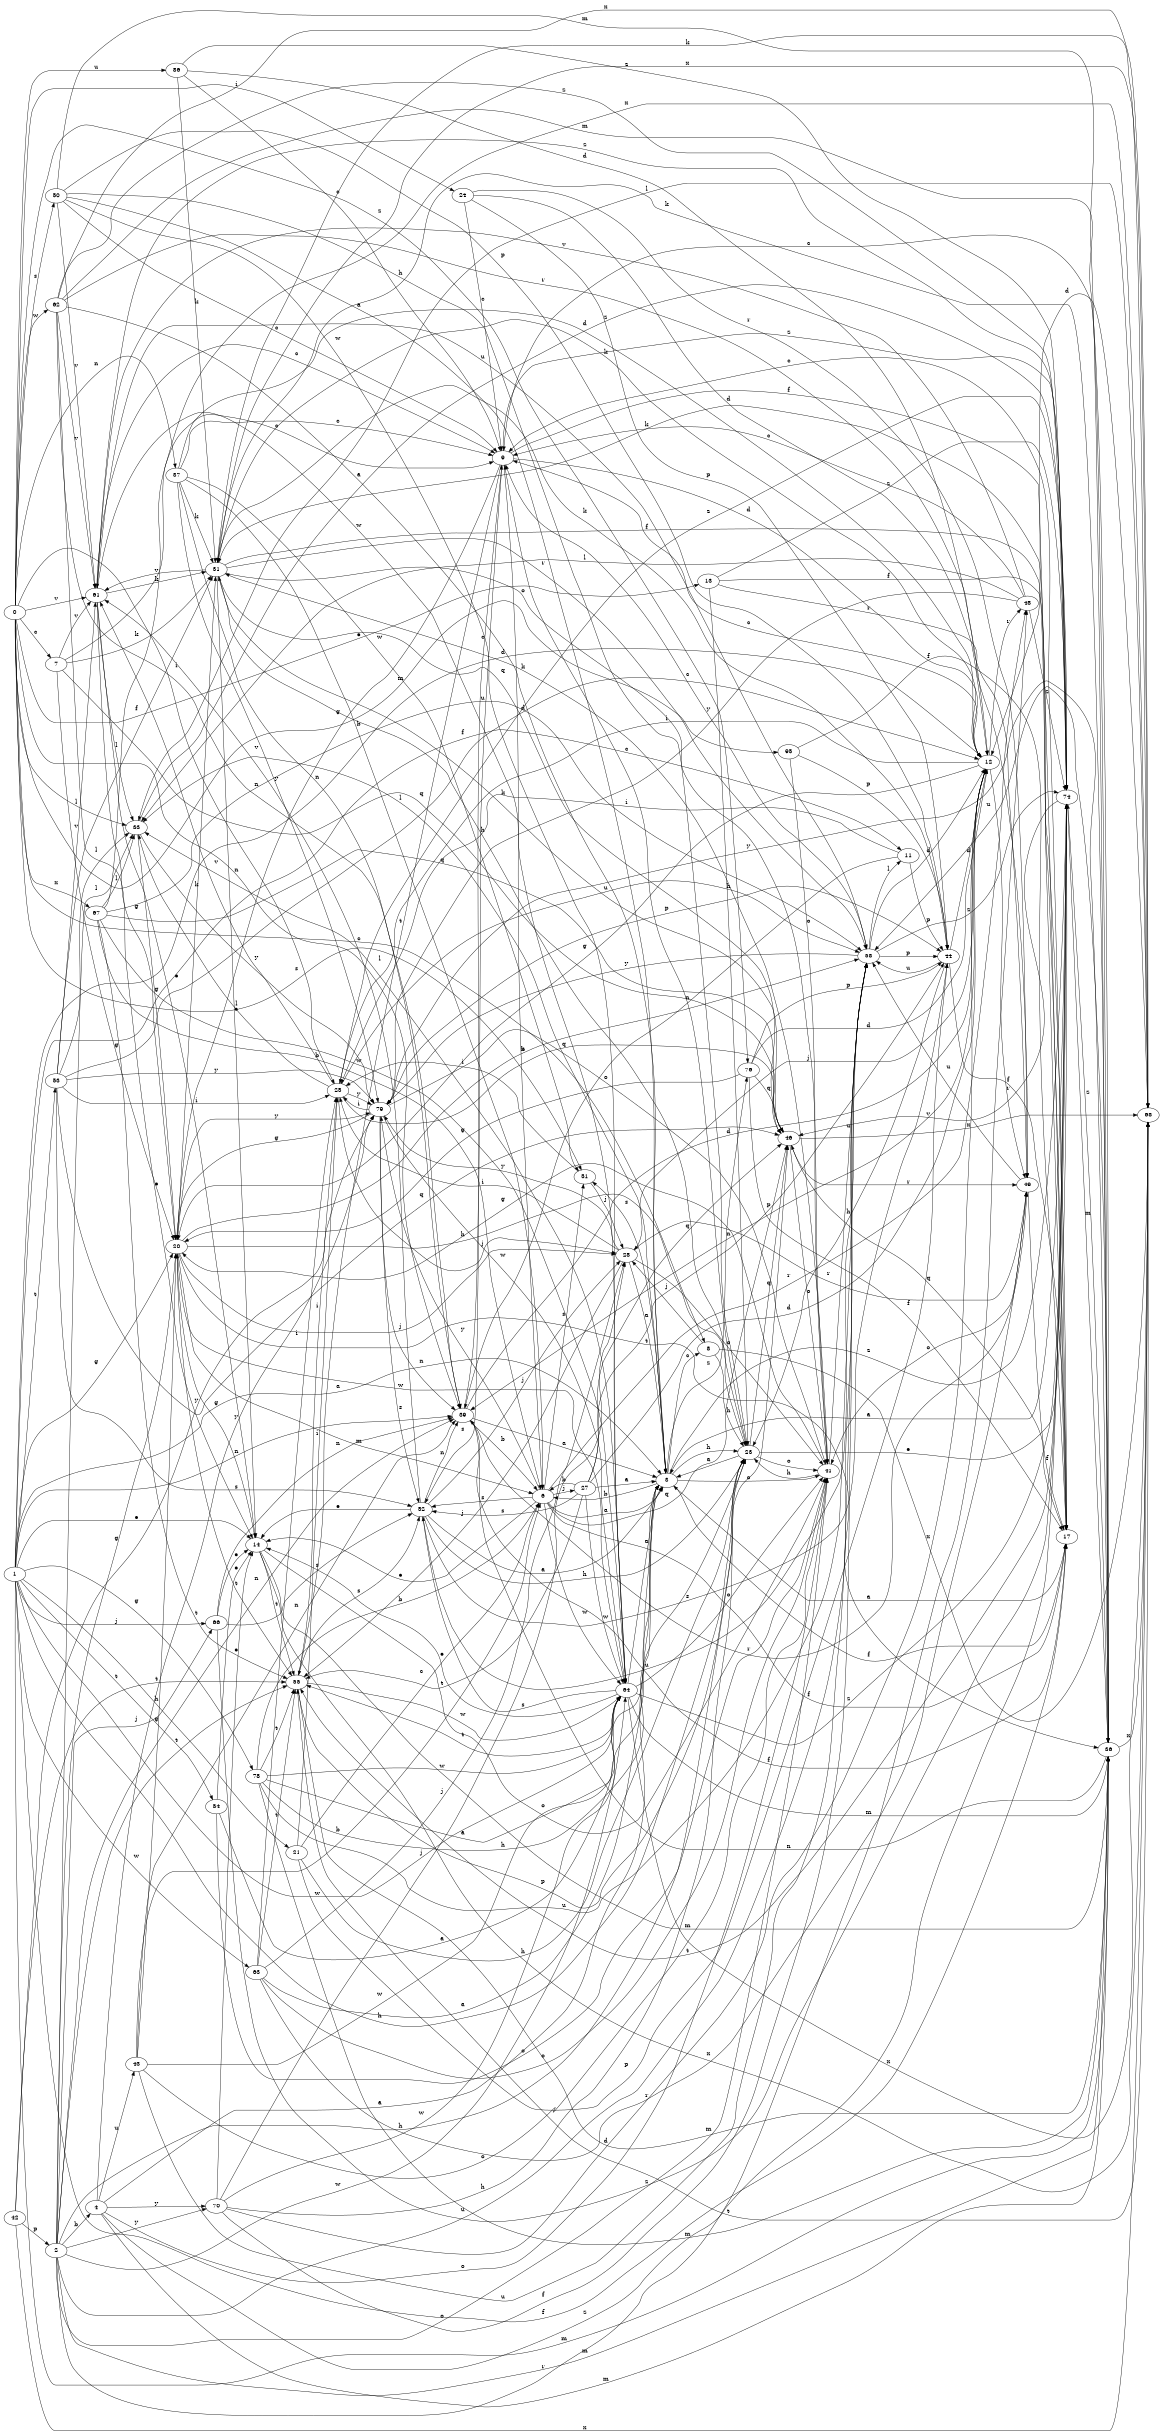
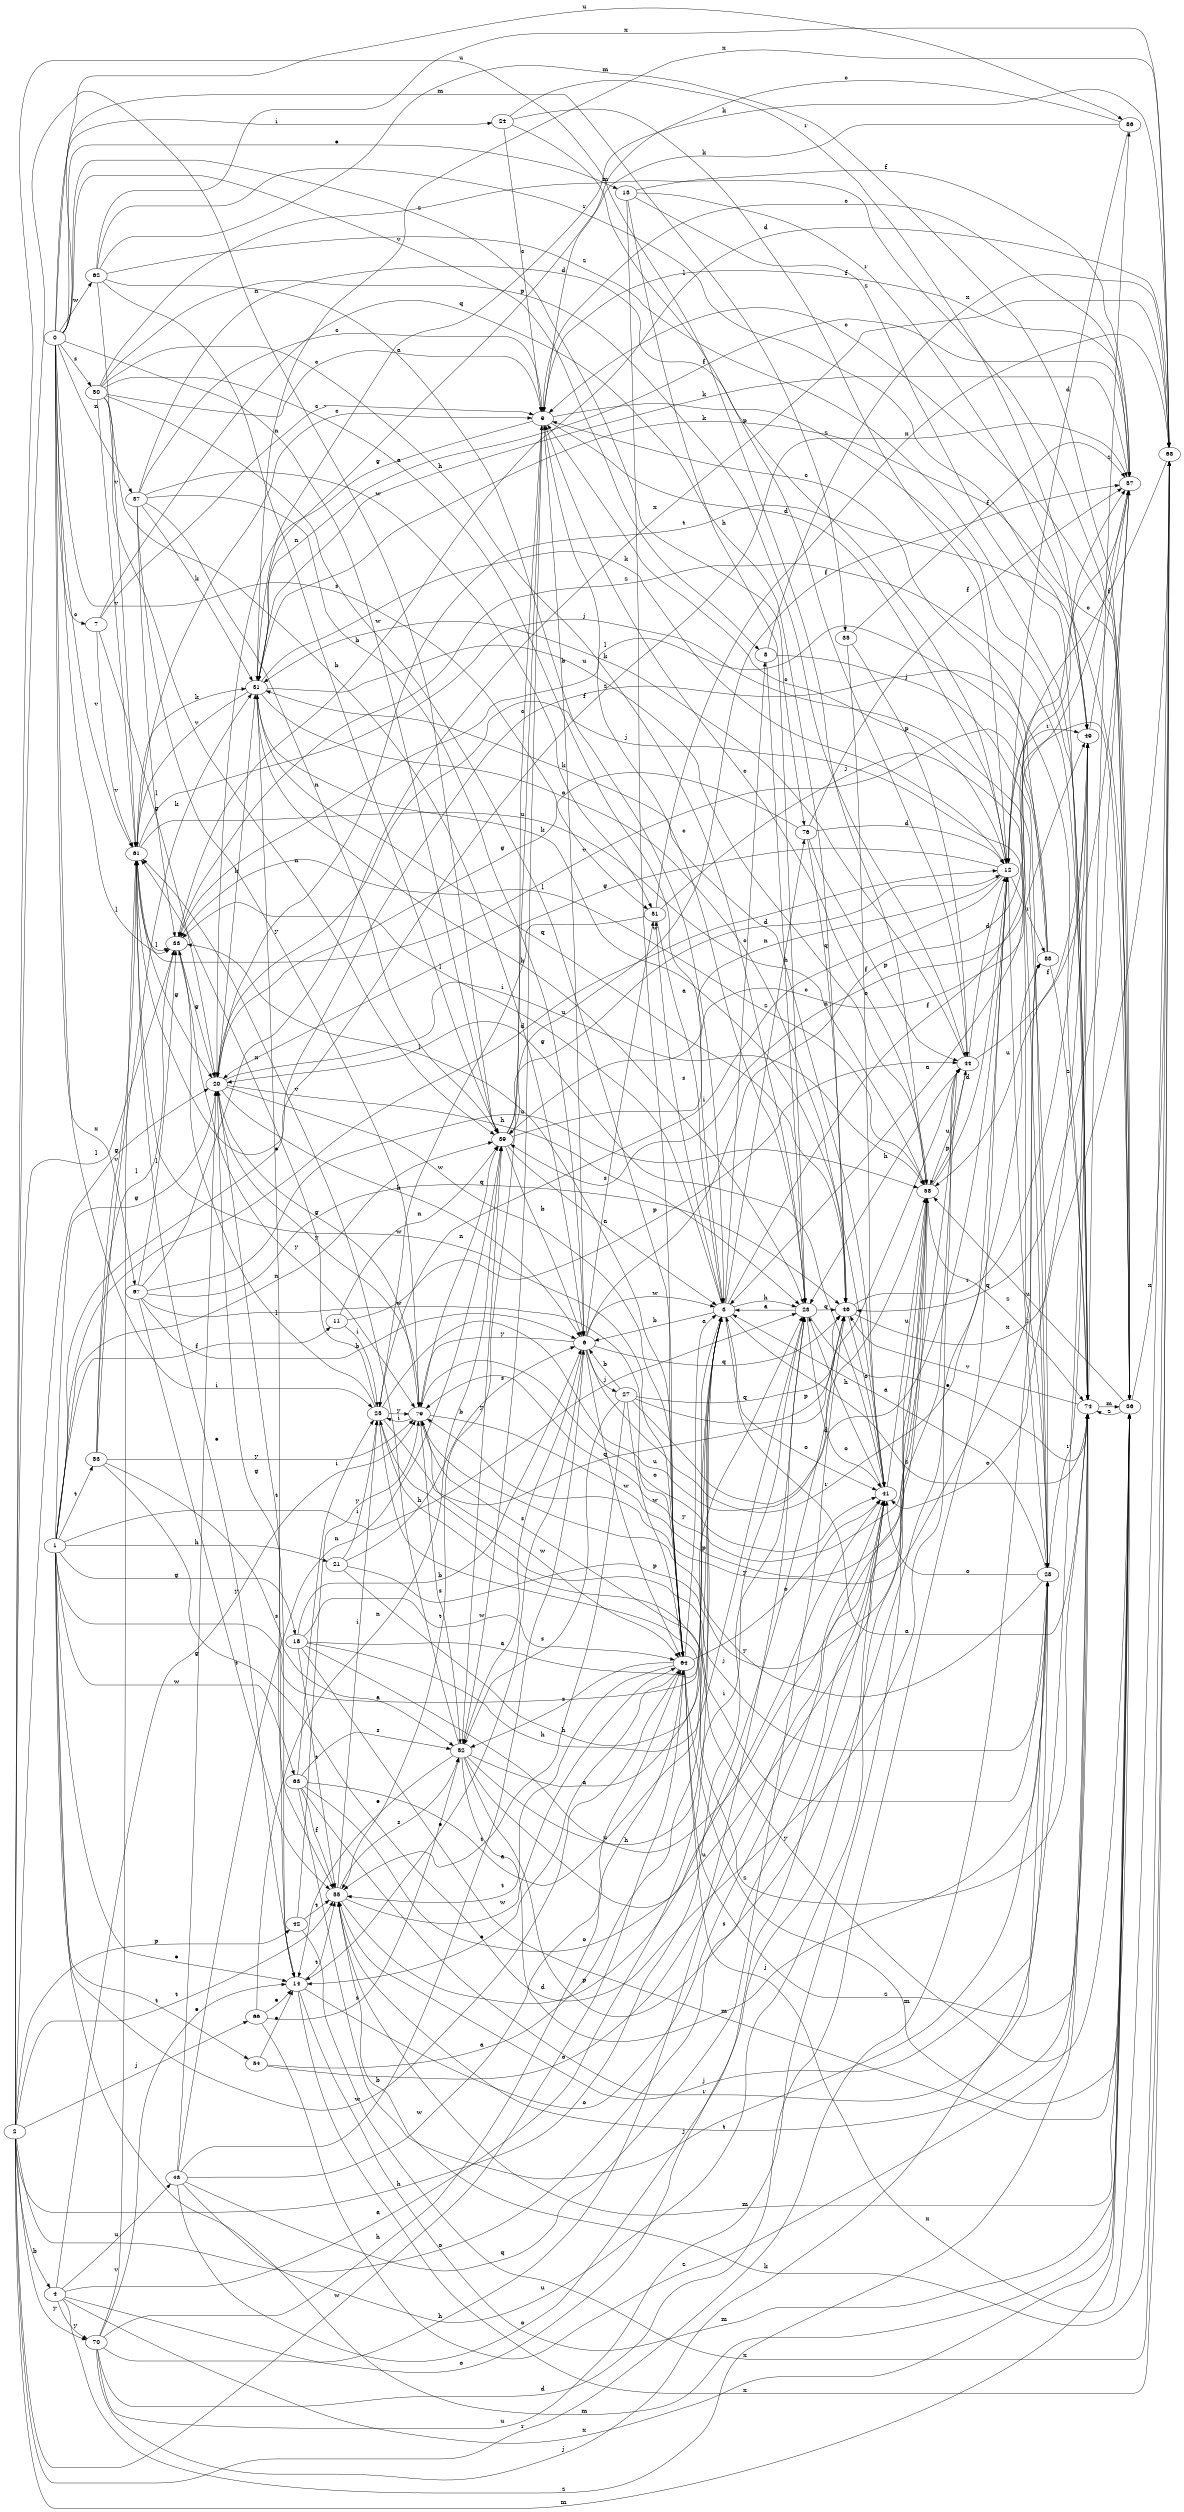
edge "86" -> "74": reversed
edge "68" -> "12": label "d" -> "c"
edge "51" -> "68": added, label "x"
edge "31" -> "58": label "r" -> "u"
node "48": label "48" -> "88"
edge "7" -> "31": removed, label "k"
edge "53" -> "31": label "f" -> "k"
edge "37" -> "33": added, label "l"
edge "61" -> "28": added, label "j"
edge "50" -> "39": added, label "n"
node "95": label "95" -> "35"
edge "50" -> "6": added, label "b"
edge "25" -> "61": label "v" -> "x"
edge "58" -> "11": now "58" -> "33"
edge "62" -> "14": removed, label "e"
edge "13" -> "64": added, label "w"
edge "0" -> "8": label "c" -> "v"
edge "53" -> "25": removed, label "i"
edge "53" -> "46": now "43" -> "46"
edge "20" -> "6": label "m" -> "b"
edge "52" -> "39": label "n" -> "y"
edge "27" -> "3": now "51" -> "3"
edge "6" -> "3": label "a" -> "w"
node "17": label "17" -> "57"
edge "70" -> "61": added, label "v"
edge "1" -> "66": removed, label "j"
edge "39" -> "49": label "r" -> "c"
edge "21" -> "6": label "c" -> "b"
edge "63" -> "52": added, label "s"
node "78": label "78" -> "18"
edge "63" -> "55": label "t" -> "f"
edge "70" -> "64": label "w" -> "h"
edge "68" -> "55": label "t" -> "k"
edge "42" -> "2": reversed
edge "70" -> "58": label "f" -> "u"
edge "4" -> "36": label "m" -> "x"
